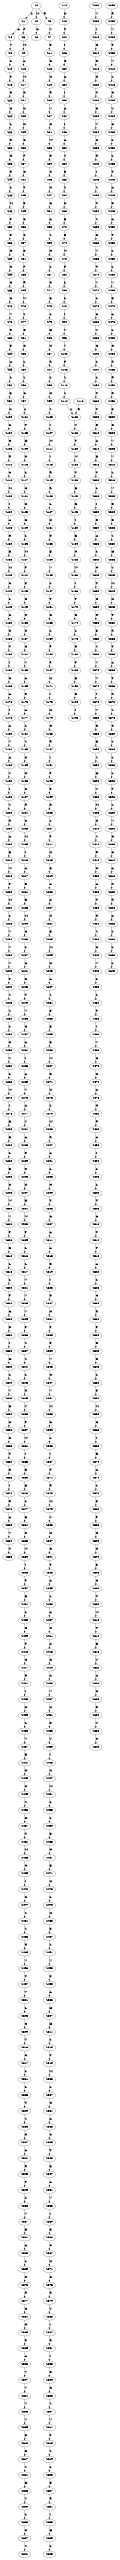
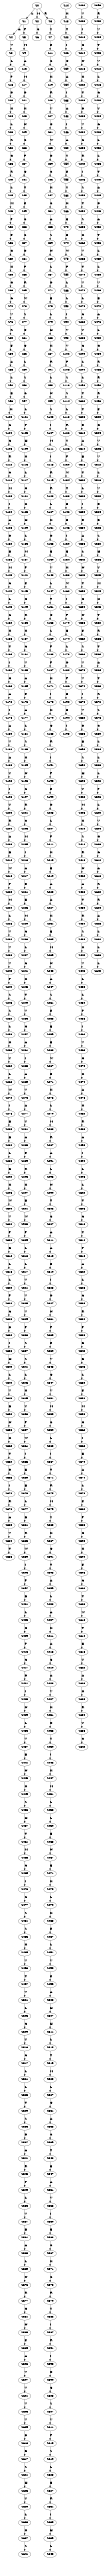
node "S10": label "S10" -> "S90"
edge "S114" -> "S122": now "S114" -> "S118"
